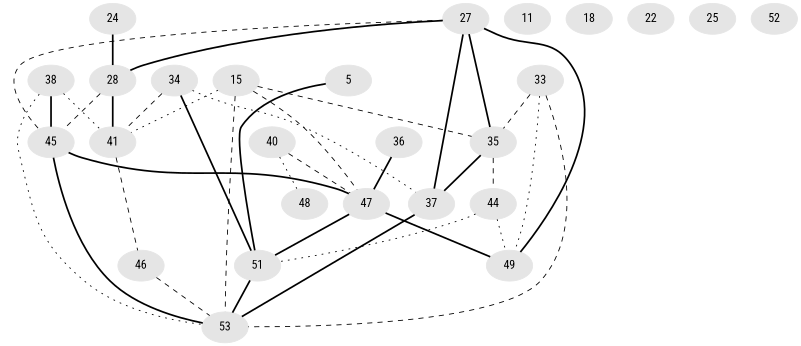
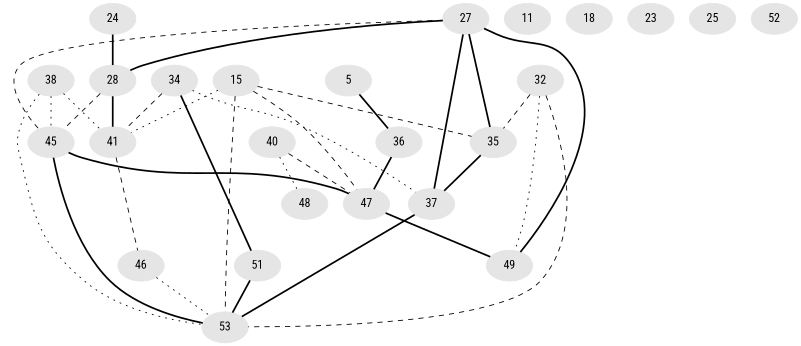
node "22": label "22" -> "23"
node "33": label "33" -> "32"
edge "38" -- "45": style bold -> dotted
edge "5" -- "51": now "5" -- "36"
node "44": removed
edge "47" -- "51": removed
edge "46" -- "53": style dashed -> dotted
